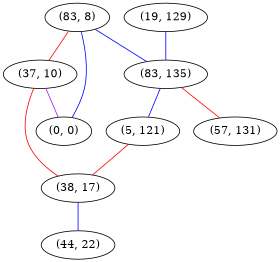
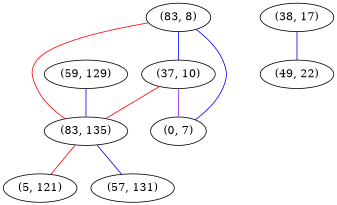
node "(19, 129)": label "(19, 129)" -> "(59, 129)"
edge "(83, 8)" -- "(83, 135)": color blue -> red
edge "(83, 8)" -- "(37, 10)": color red -> blue
edge "(83, 135)" -- "(5, 121)": color blue -> red
edge "(83, 135)" -- "(57, 131)": color red -> blue
node "(0, 0)": label "(0, 0)" -> "(0, 7)"
edge "(37, 10)" -- "(38, 17)": now "(37, 10)" -- "(83, 135)"
edge "(5, 121)" -- "(38, 17)": removed
node "(44, 22)": label "(44, 22)" -> "(49, 22)"
